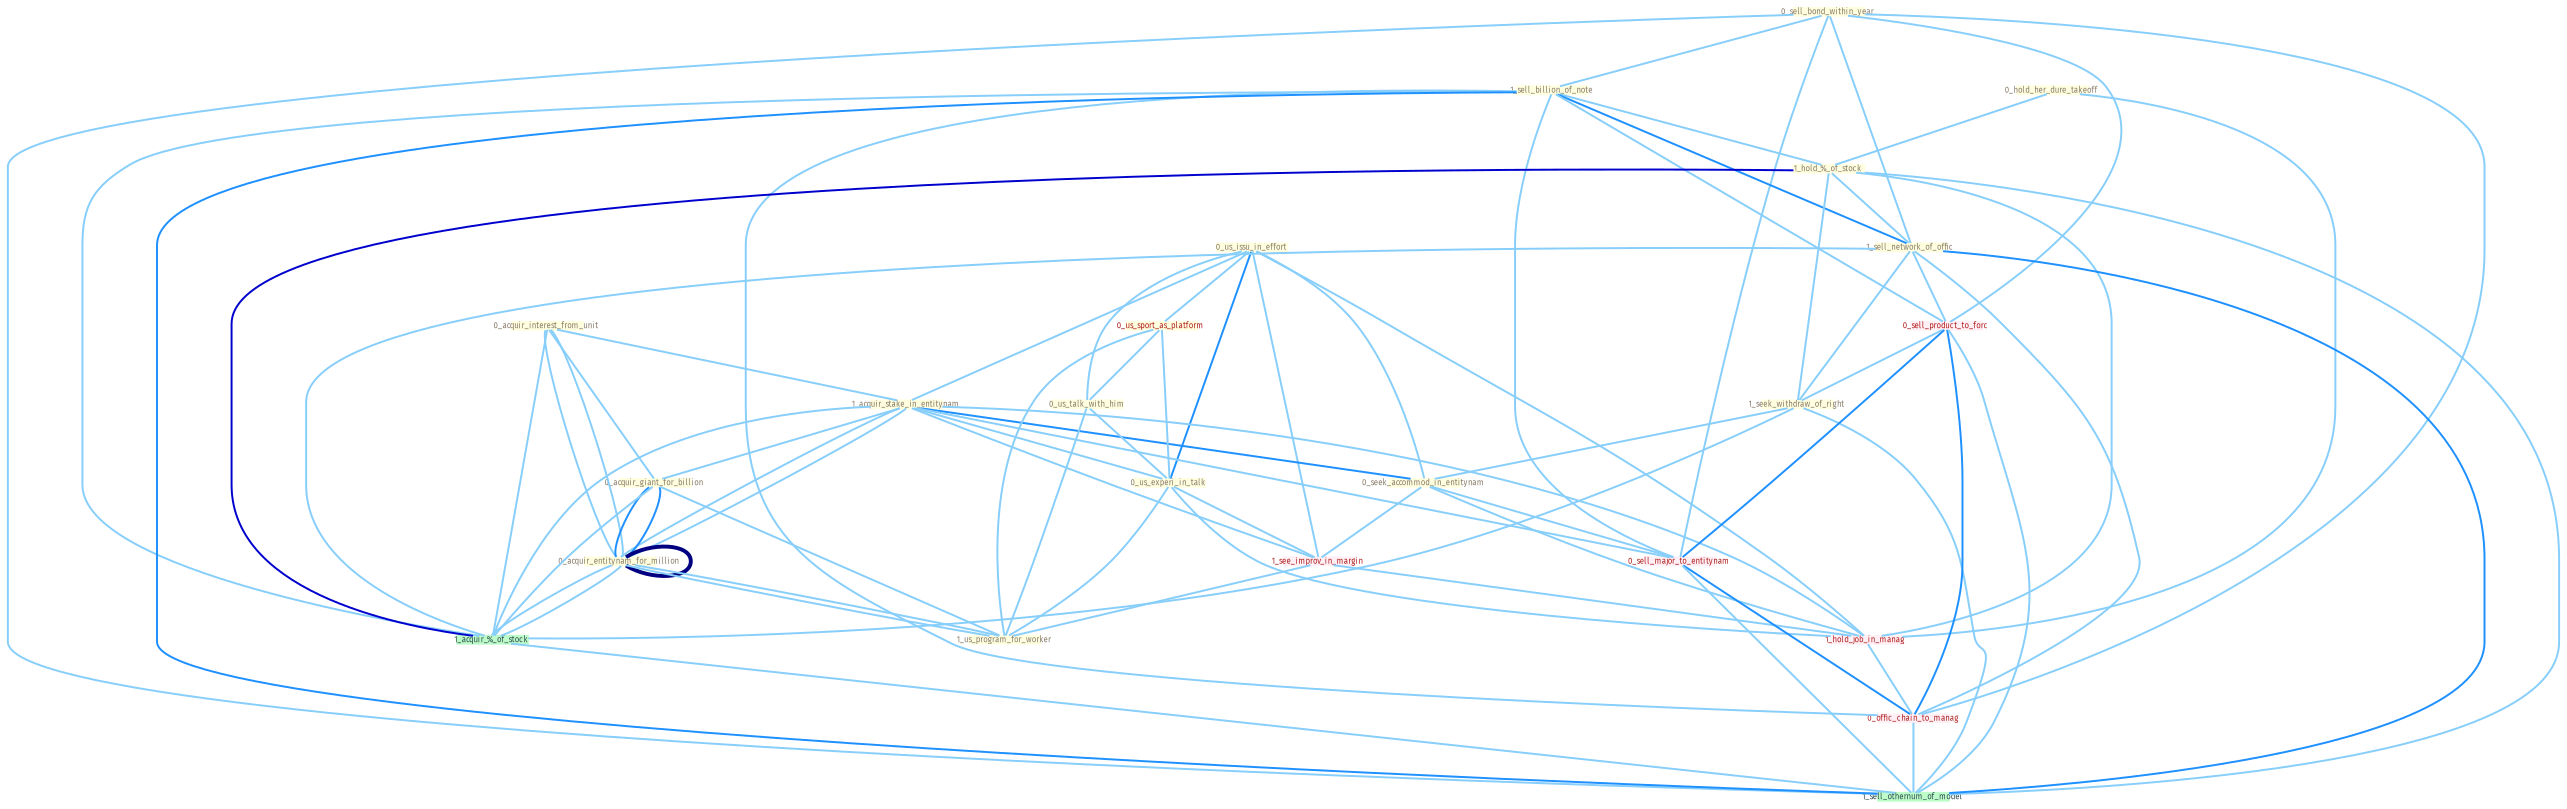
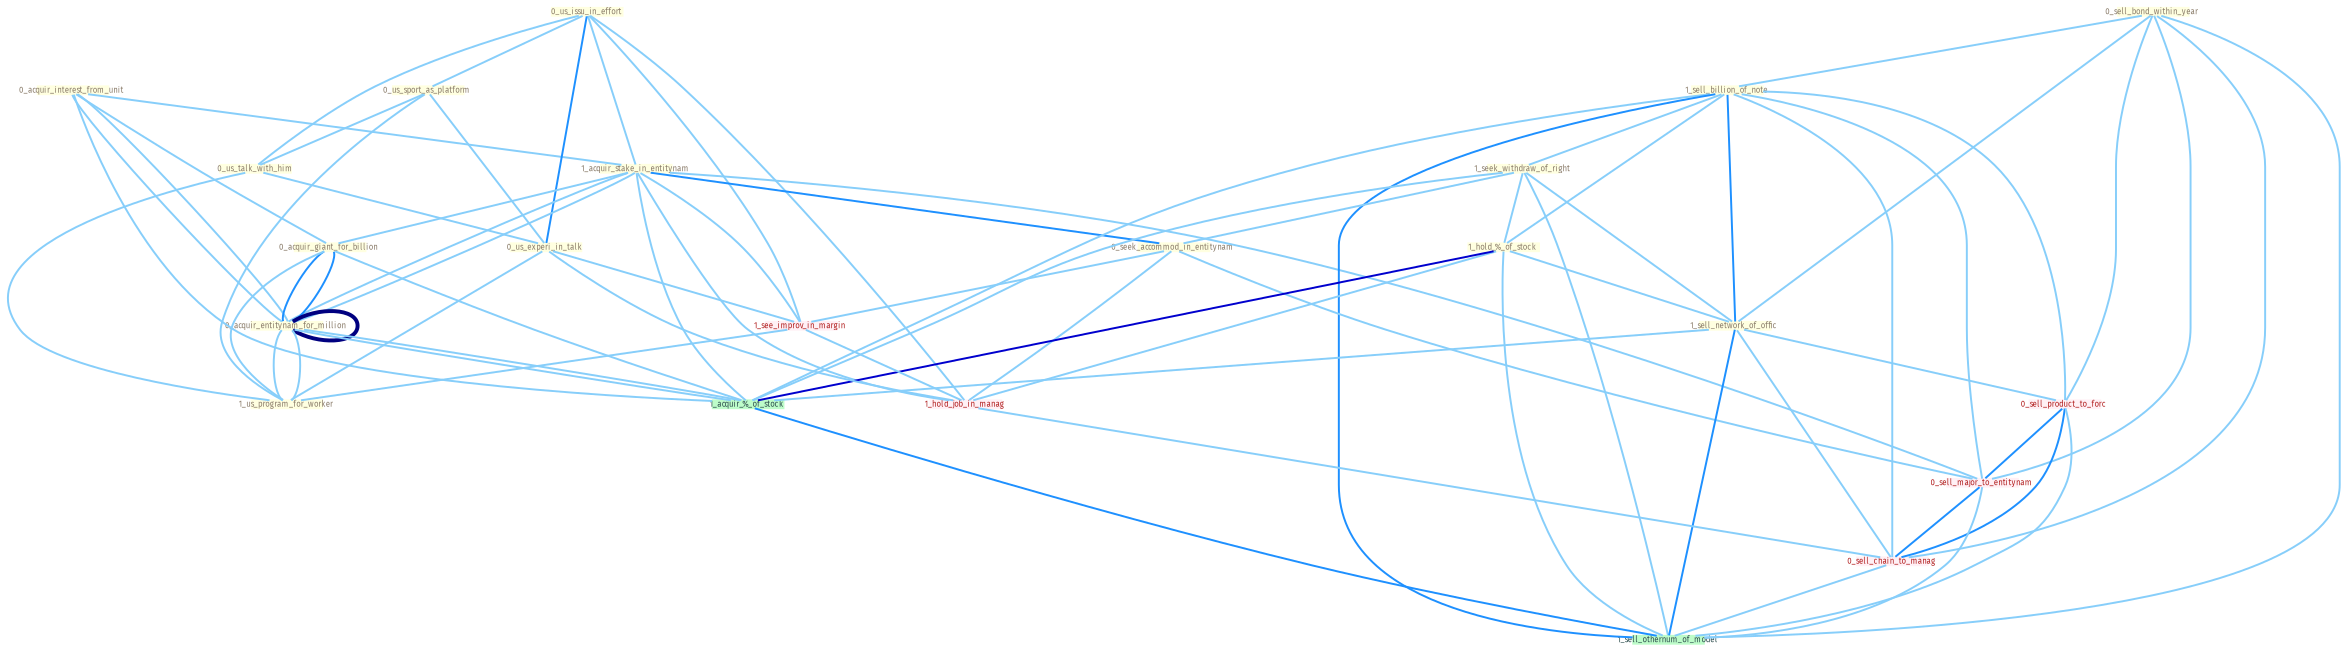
node "0_hold_her_dure_takeoff": removed
node "0_us_sport_as_platform": fontcolor #b22222 -> #8b7d6b
edge "0_us_issu_in_effort" -- "0_seek_accommod_in_entitynam": removed
edge "0_sell_product_to_forc" -- "1_seek_withdraw_of_right": now "1_sell_billion_of_note" -- "1_seek_withdraw_of_right"
edge "1_acquir_stake_in_entitynam" -- "0_us_experi_in_talk": removed
edge "1_acquir_%_of_stock" -- "1_sell_othernum_of_model": color #87cefa -> #1e90ff
node "0_offic_chain_to_manag": label "0_offic_chain_to_manag" -> "0_sell_chain_to_manag"
